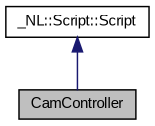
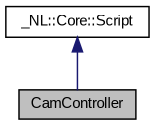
node "_NL::Script::Script": label "_NL::Script::Script" -> "_NL::Core::Script"
